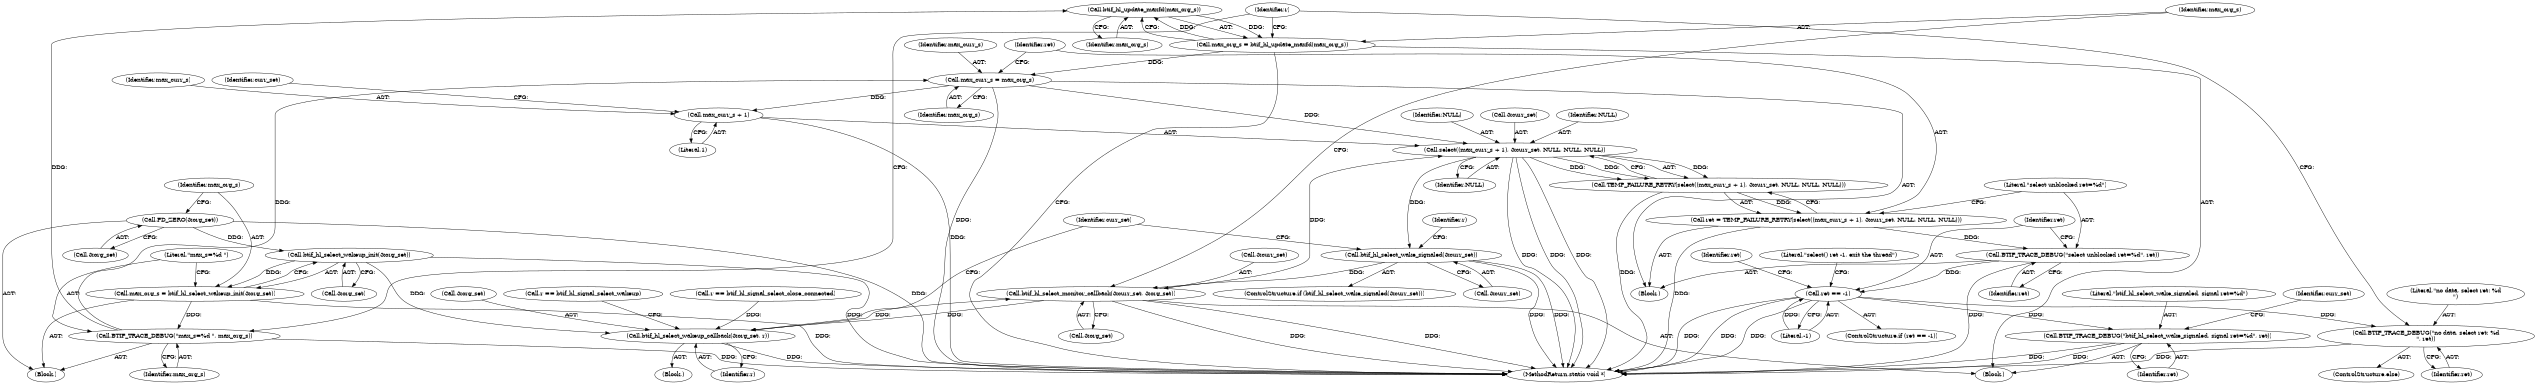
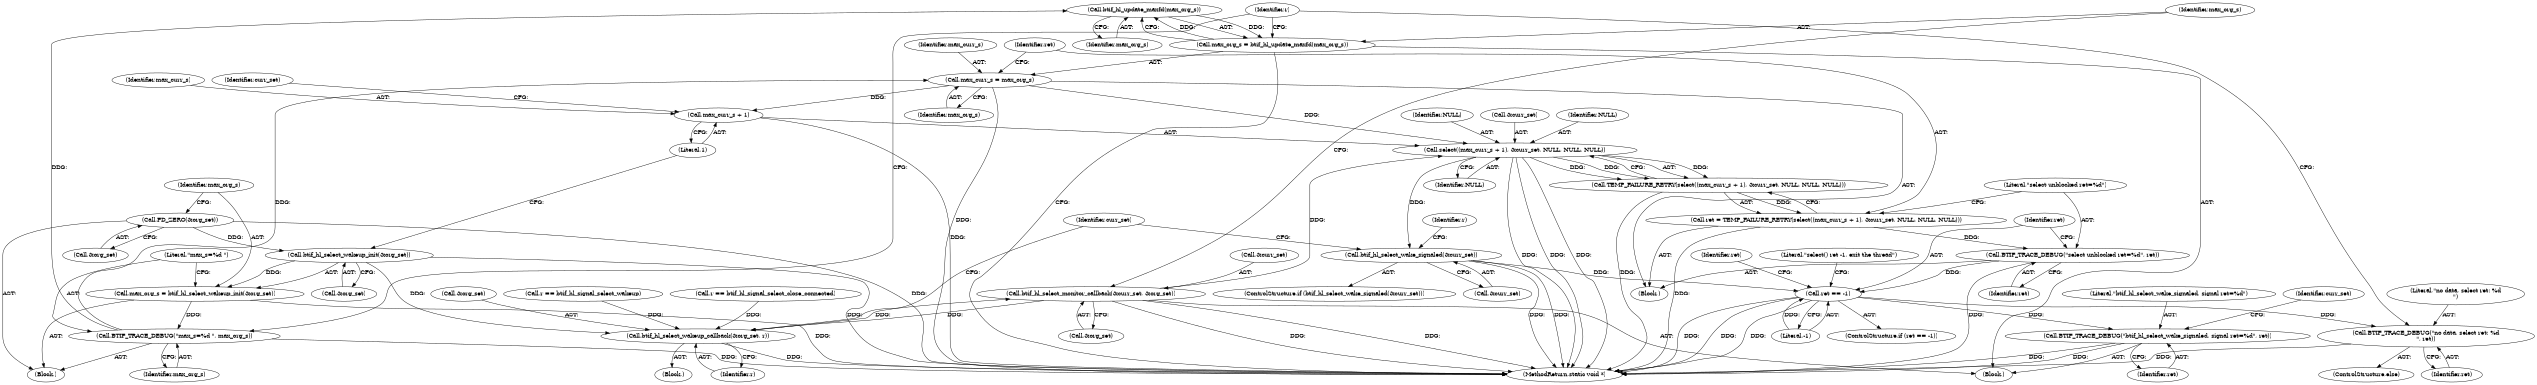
edge "(Call,max_org_s = btif_hl_update_maxfd(max_org_s))" -> "(Call,max_curr_s = max_org_s)": label "DDG: " -> "AST: "
edge "(Call,max_org_s = btif_hl_select_wakeup_init(&org_set))" -> "(Call,btif_hl_select_wakeup_init(&org_set))": now "(Literal,1)" -> "(Call,btif_hl_select_wakeup_init(&org_set))"
edge "(Call,btif_hl_select_wake_signaled(&curr_set))" -> "(Call,btif_hl_select_monitor_callback(&curr_set, &org_set))": now "(Call,btif_hl_select_wake_signaled(&curr_set))" -> "(Call,ret == -1)"
edge "(Call,r == btif_hl_signal_select_wakeup)" -> "(Call,btif_hl_select_wakeup_callback(&org_set, r))": label "CFG: " -> "DDG: "
